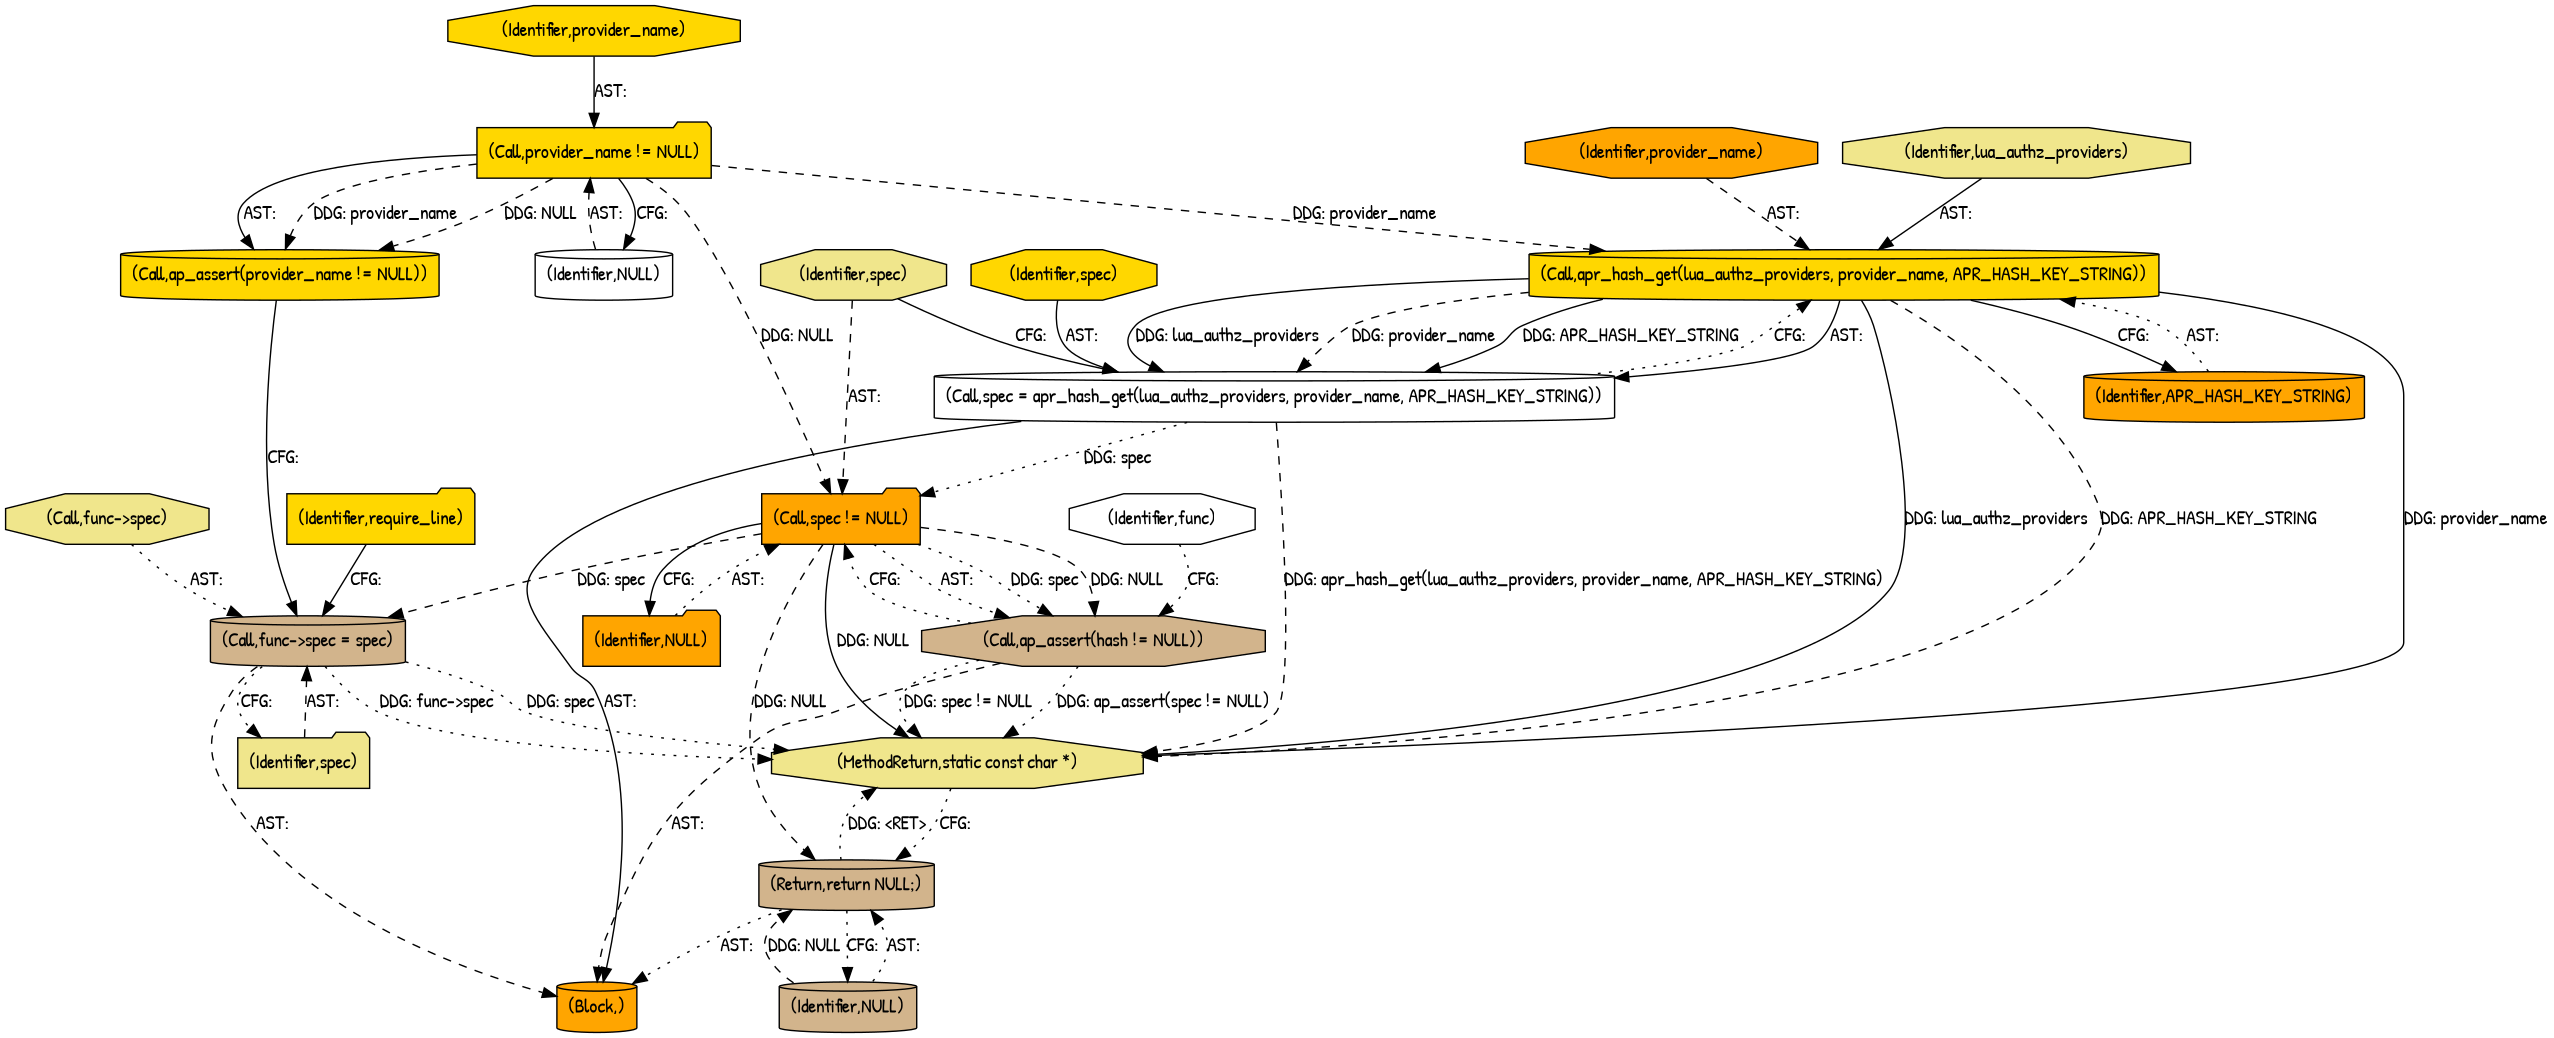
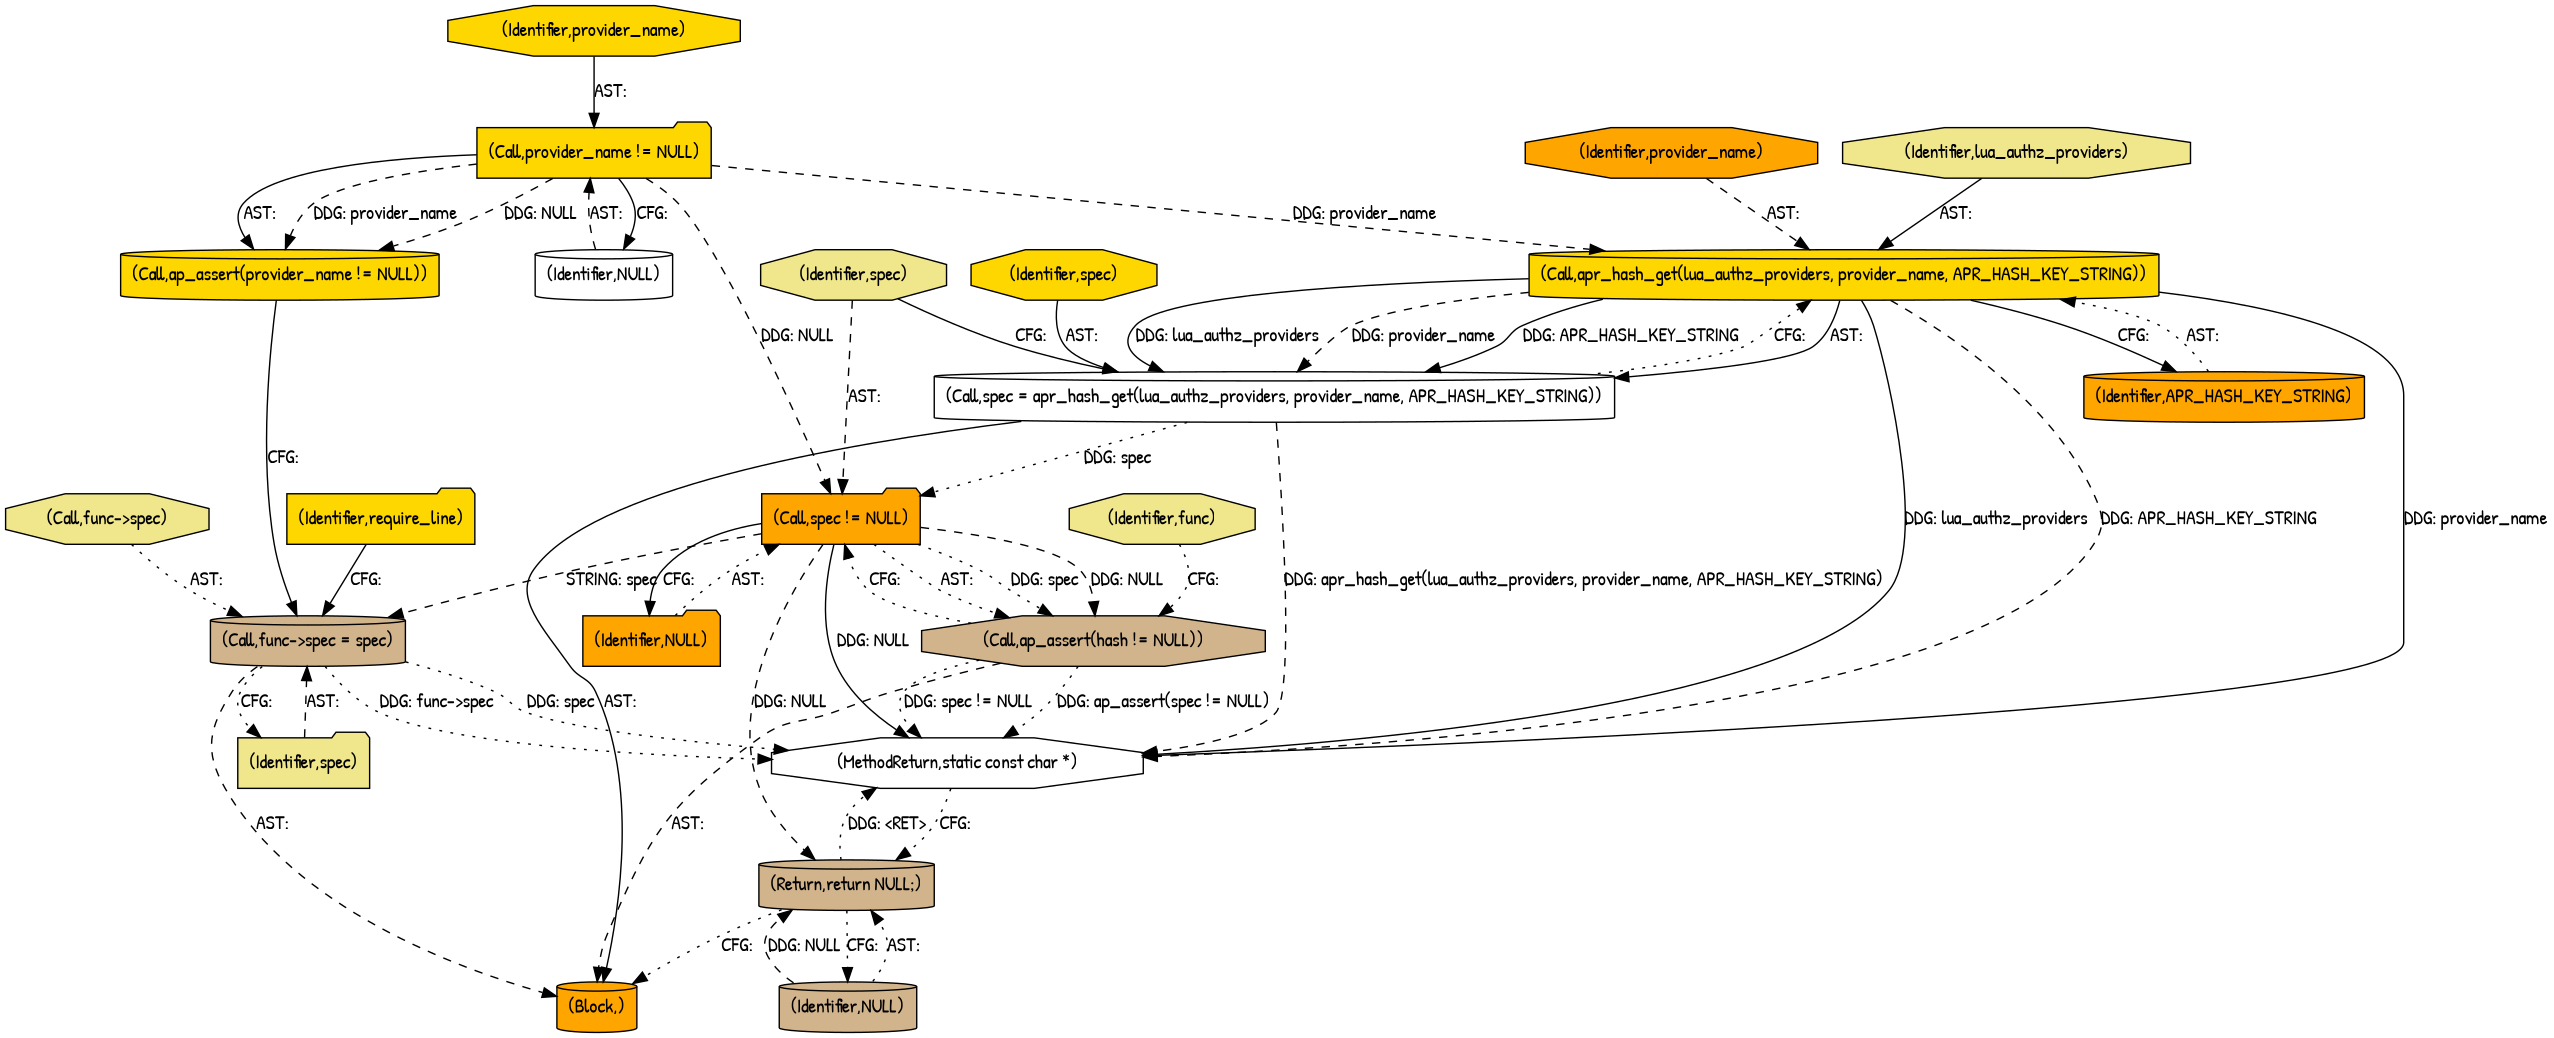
node "(Identifier,func)": fillcolor white -> khaki
edge "(Call,spec != NULL)" -> "(Call,func->spec = spec)": label "DDG: spec" -> "STRING: spec"
node "(MethodReturn,static const char *)": fillcolor khaki -> white
edge "(Return,return NULL;)" -> "(Block,)": label "AST: " -> "CFG: "
